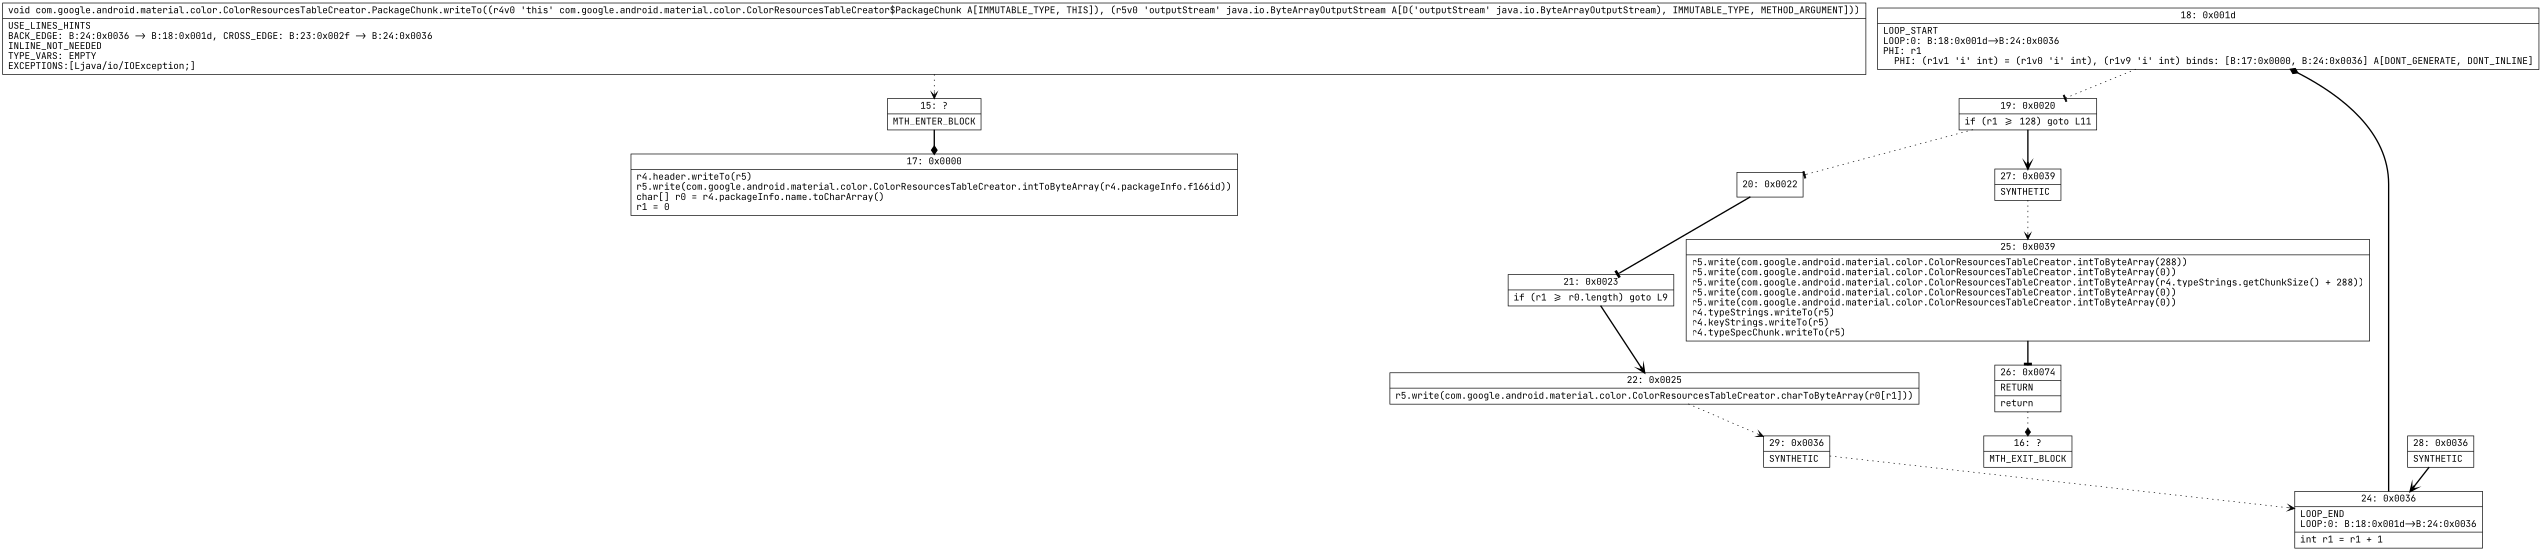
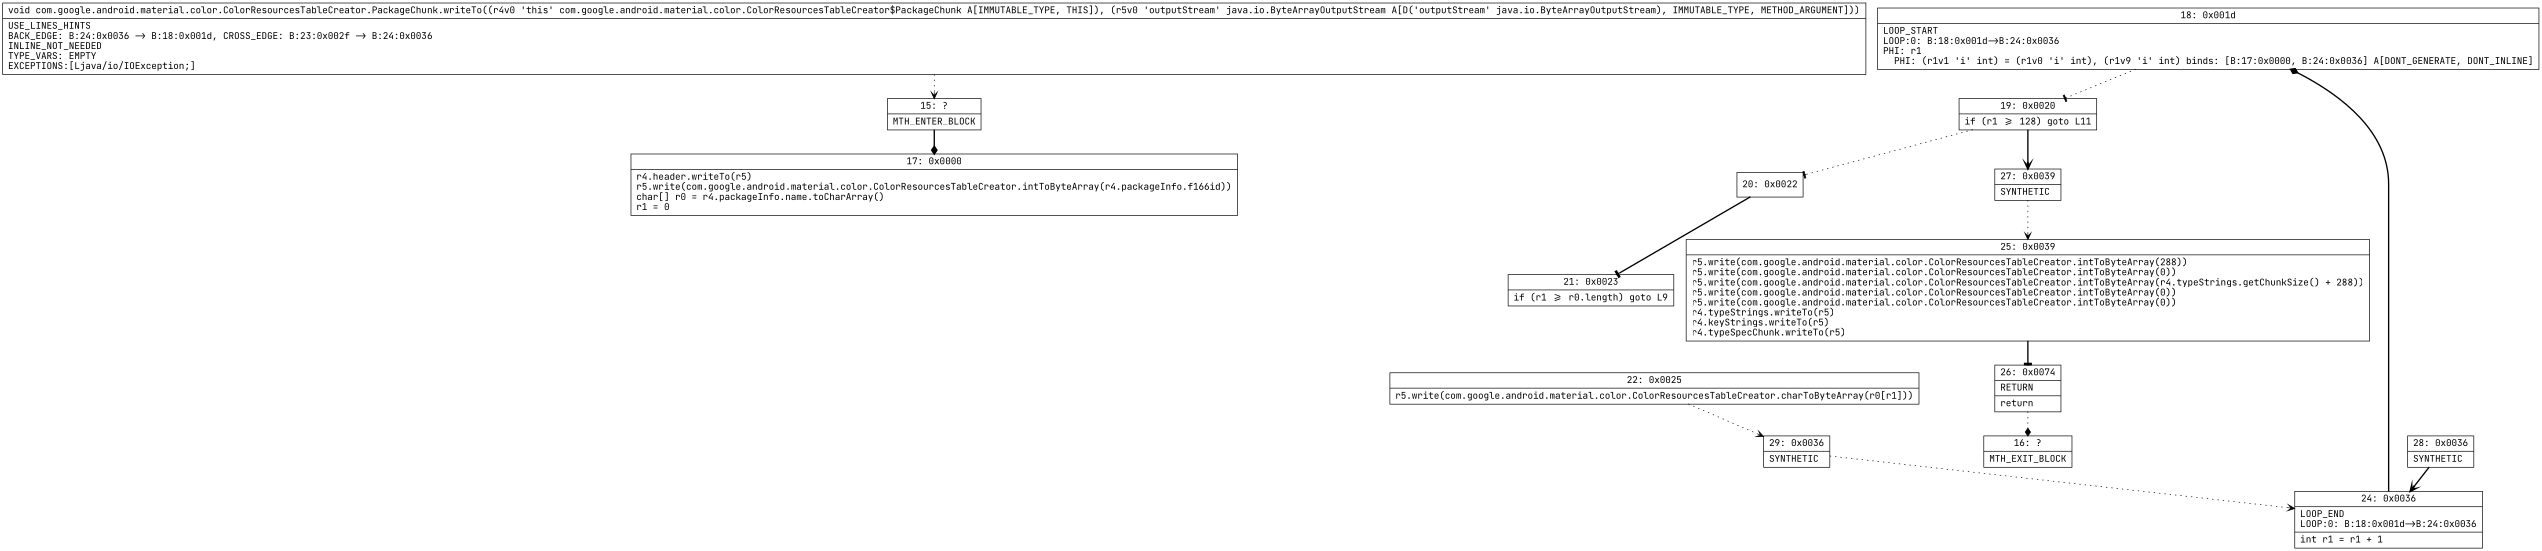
edge "21: 0x0023" -> "22: 0x0025": removed
